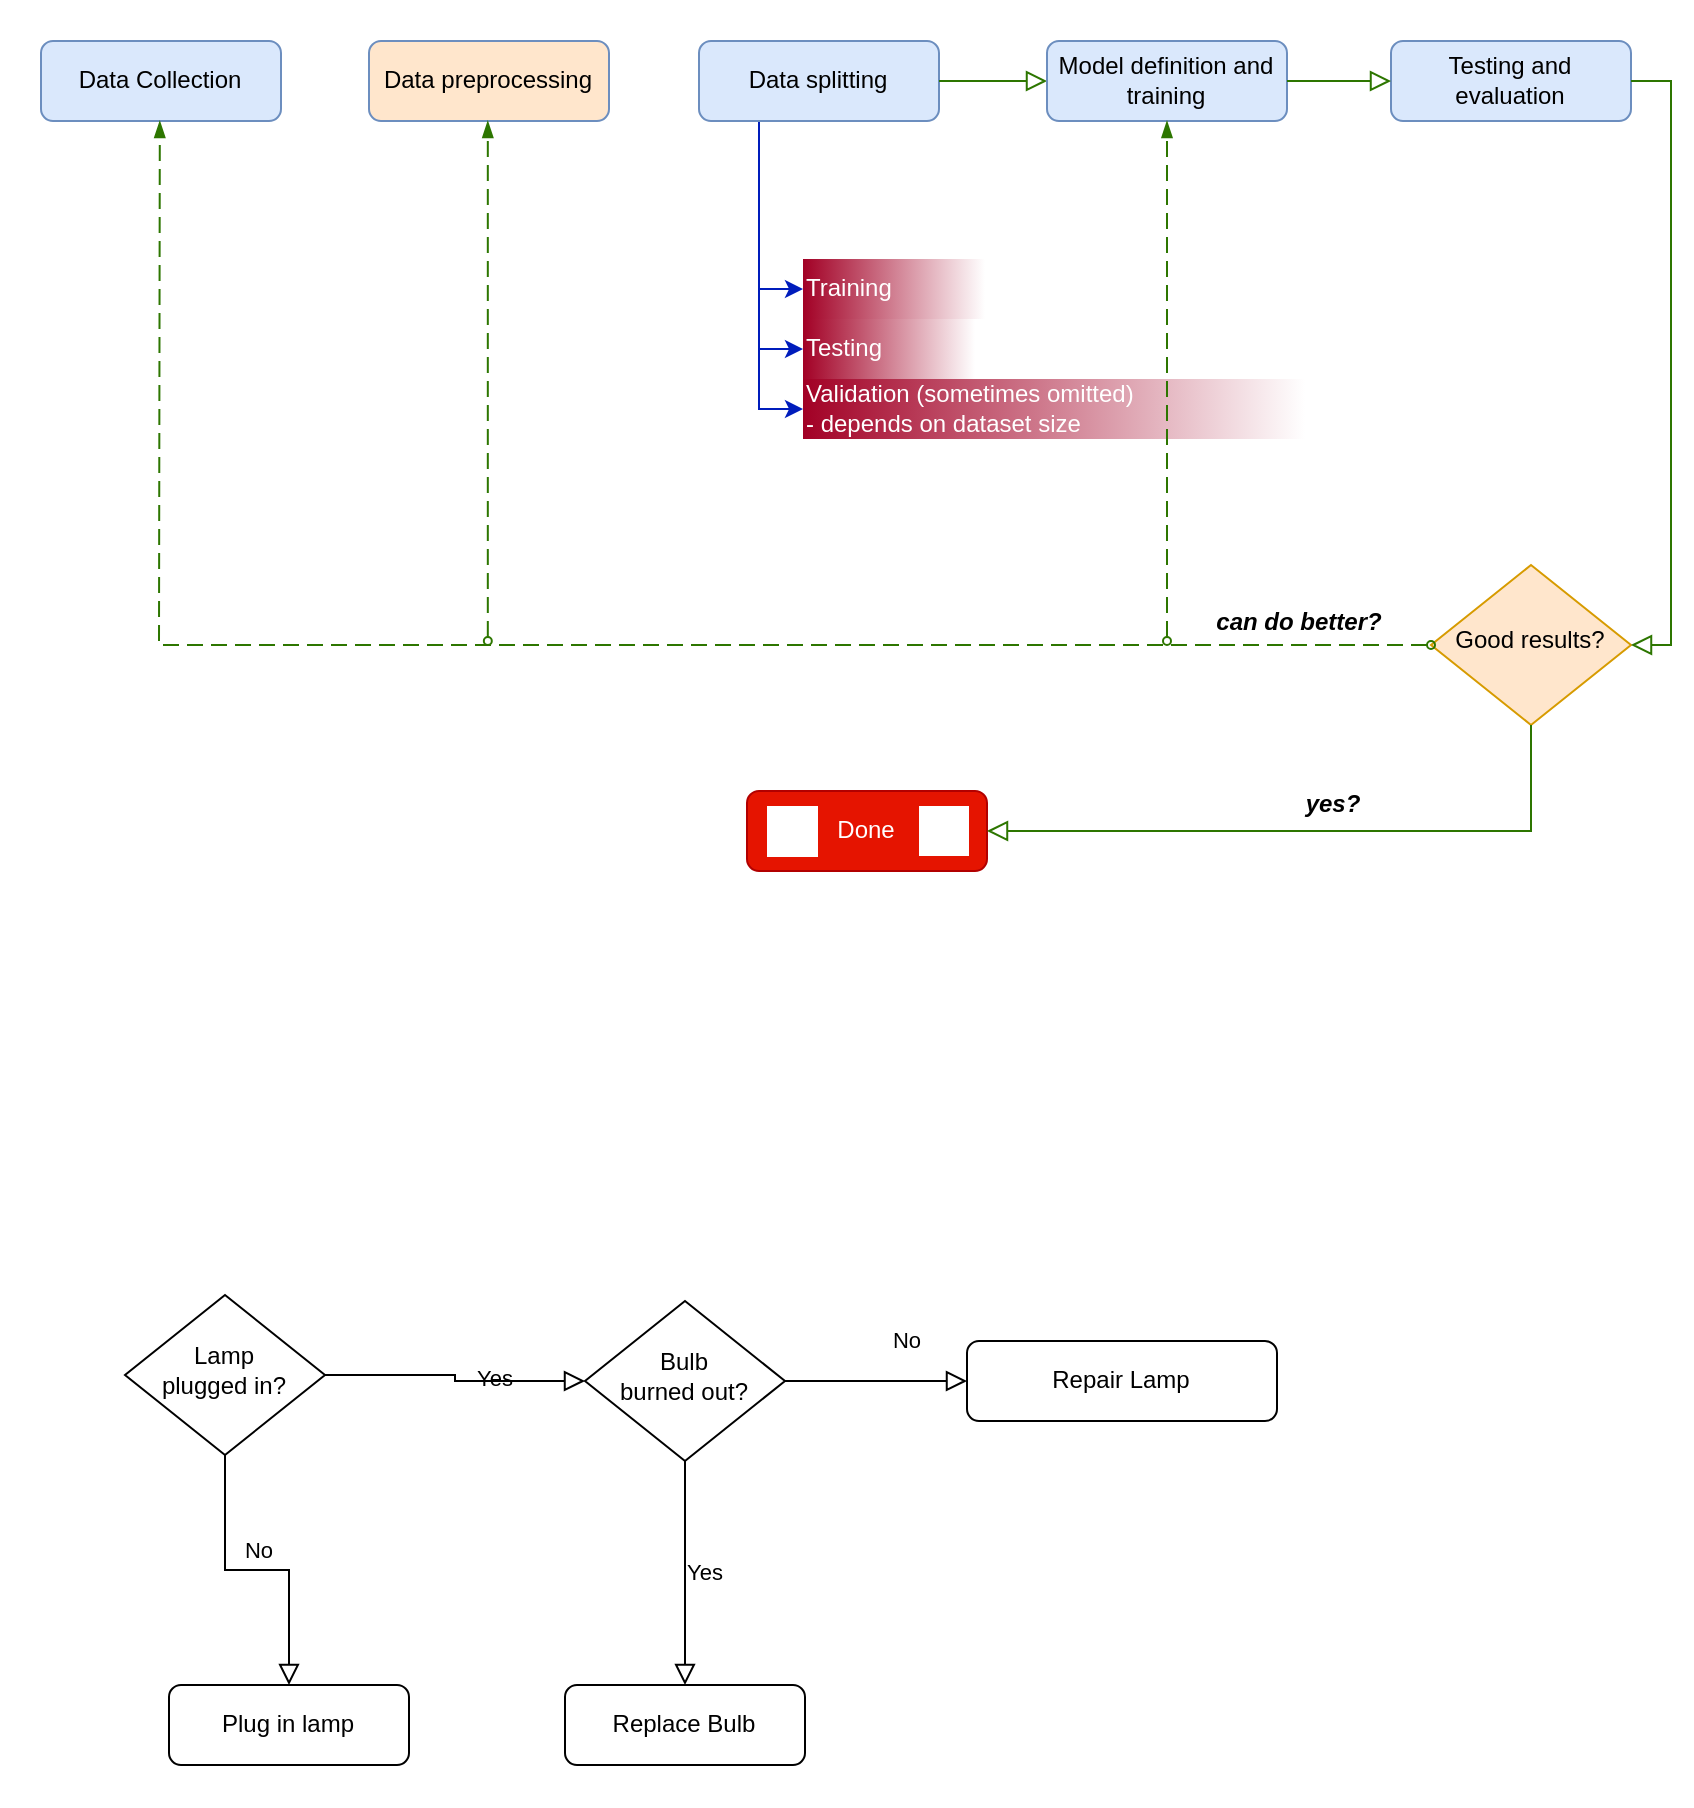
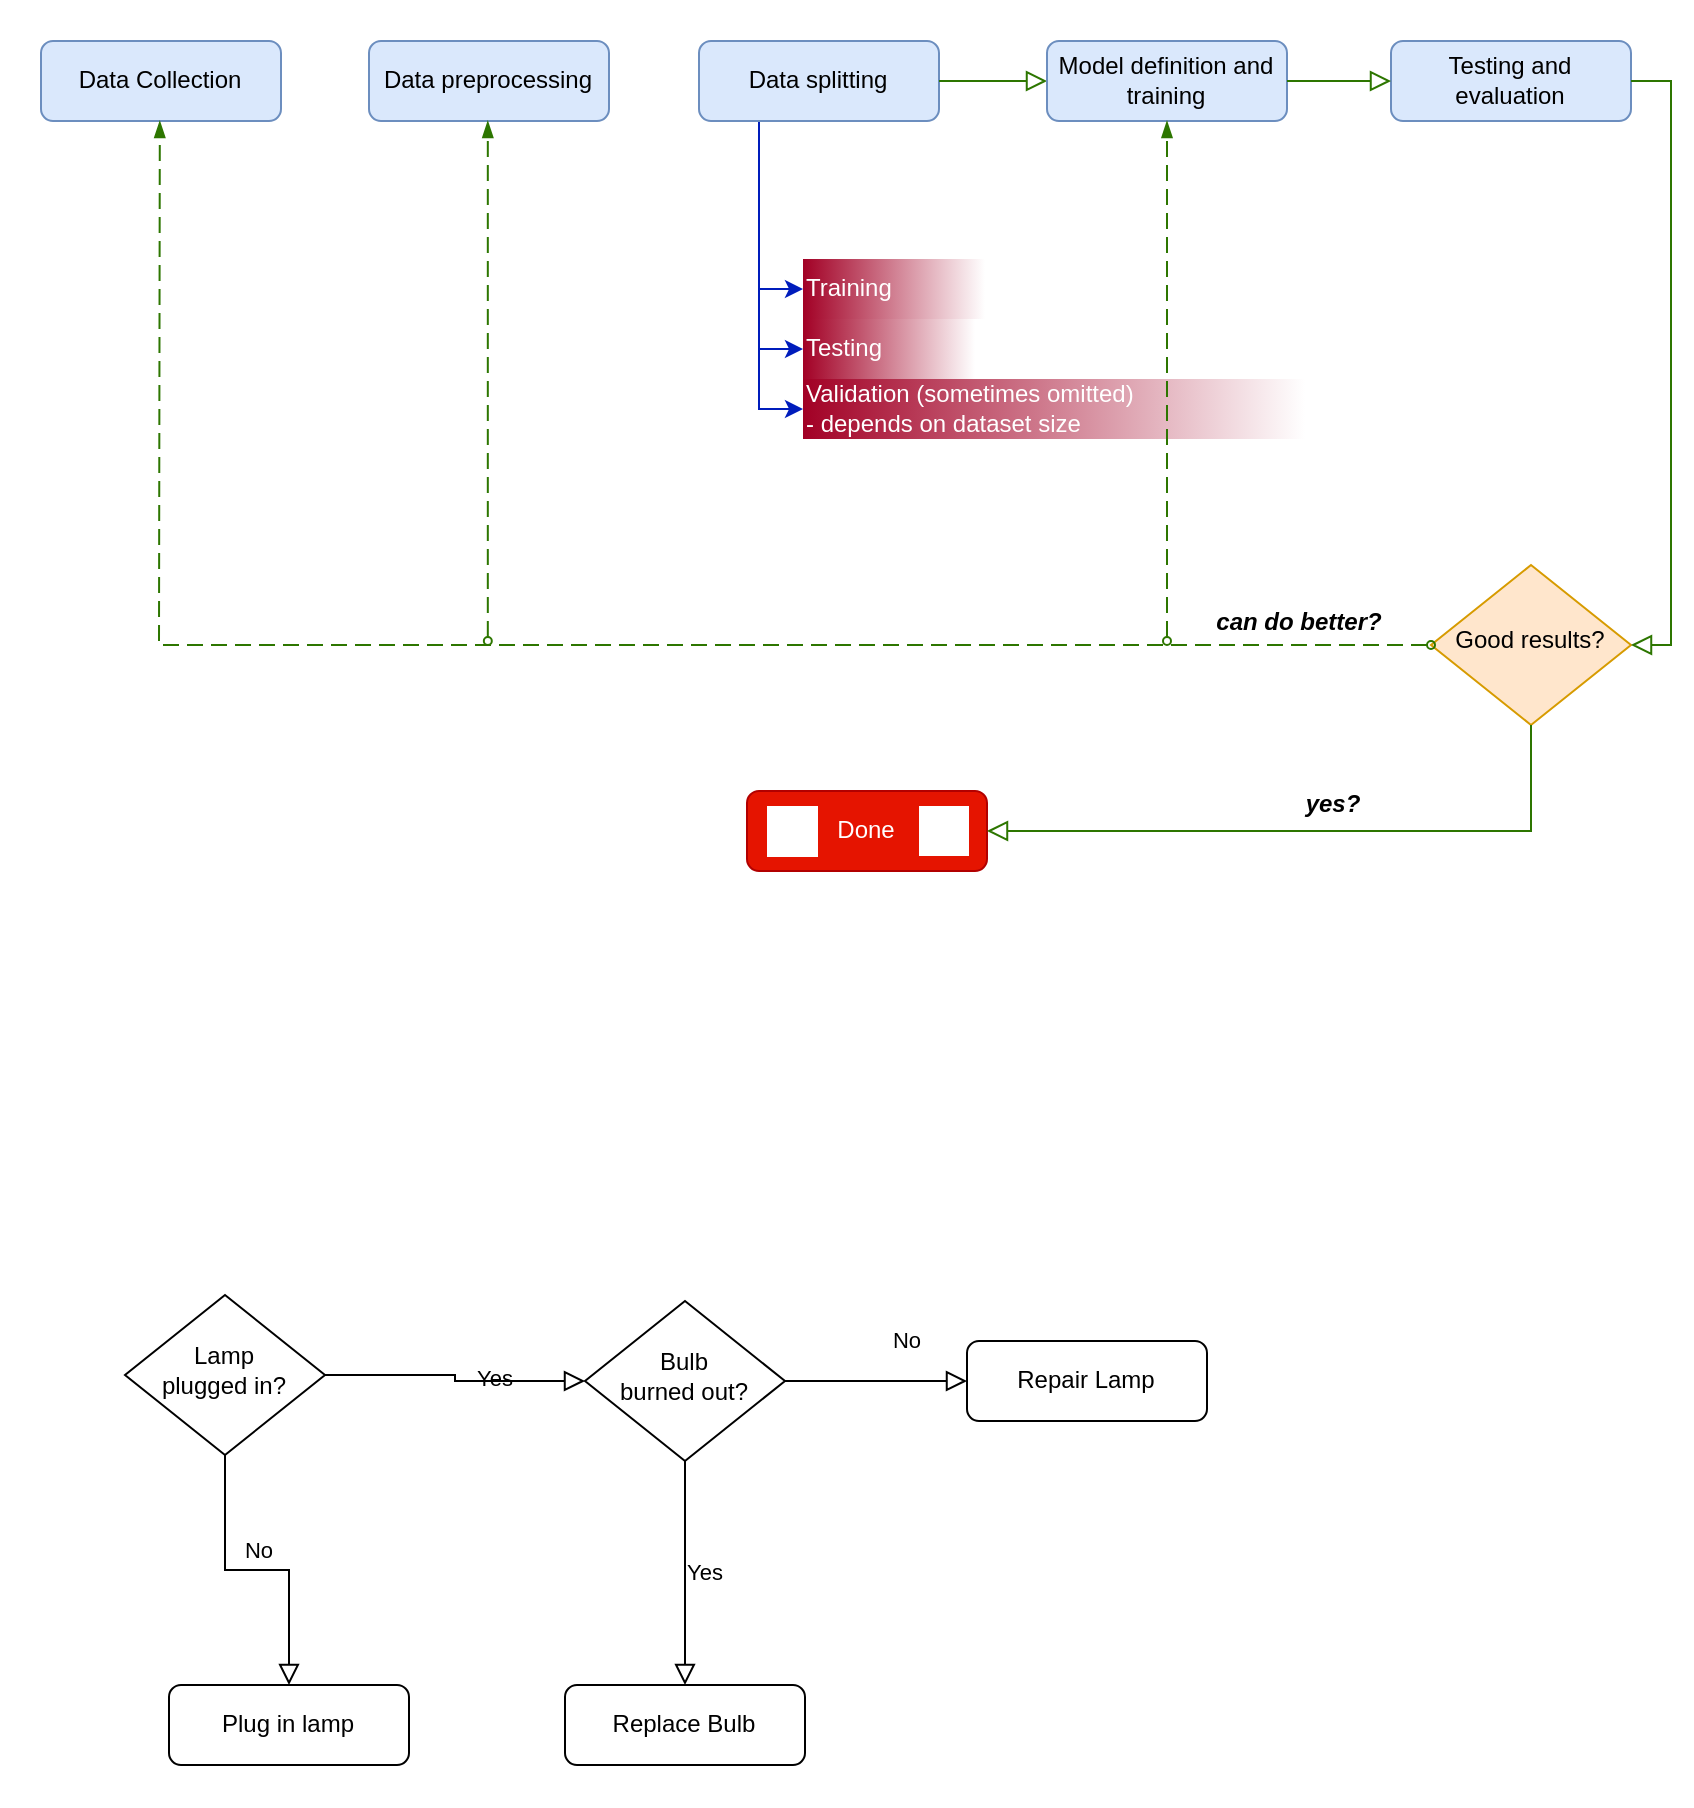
node "Data preprocessing": fillcolor #ffe6cc -> #dae8fc
node "Repair Lamp": size 310x80 -> 240x80
